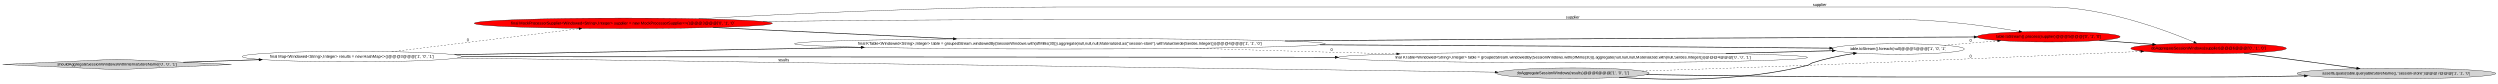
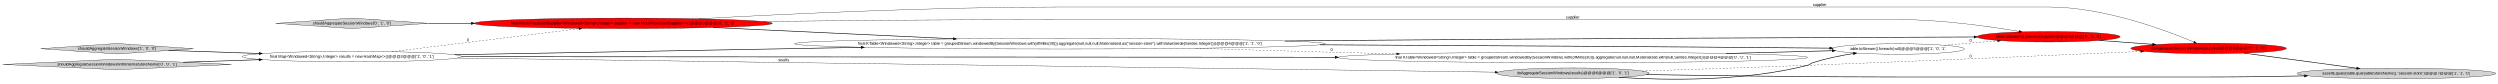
node "shouldAggregateSessionWindows['0', '1', '0']": added
node "shouldAggregateSessionWindows['1', '0', '0']": added
